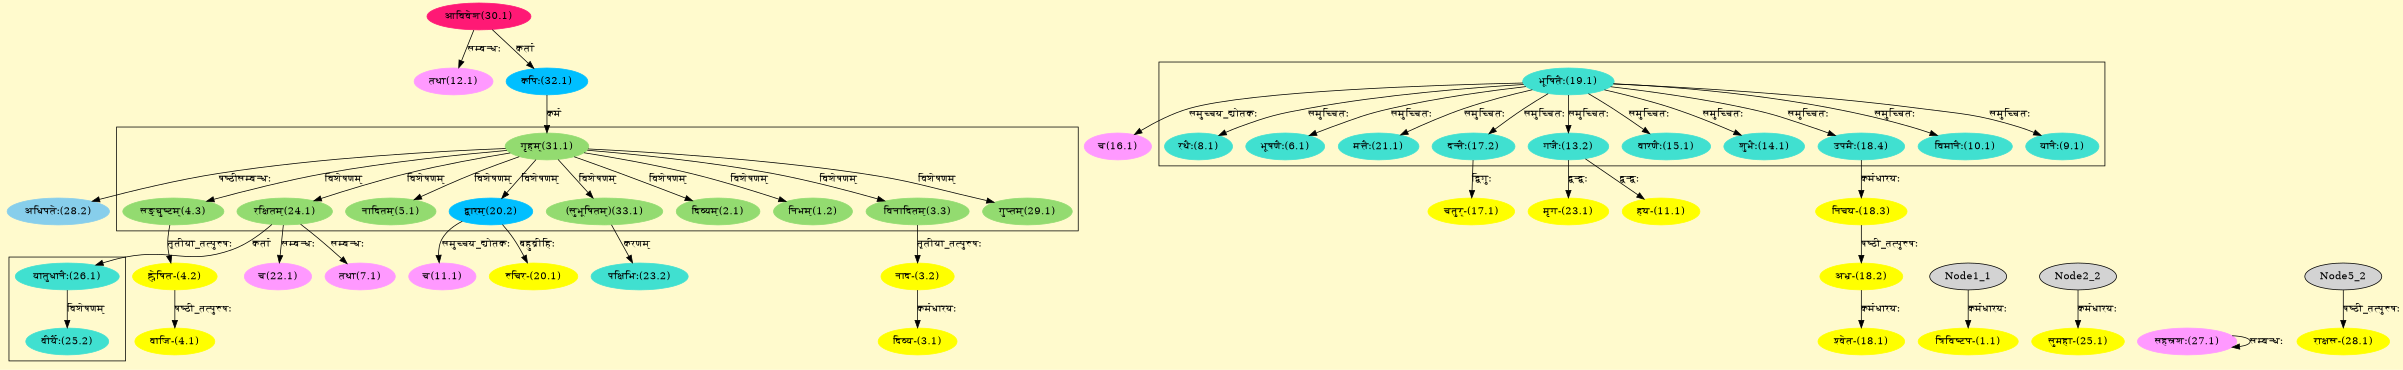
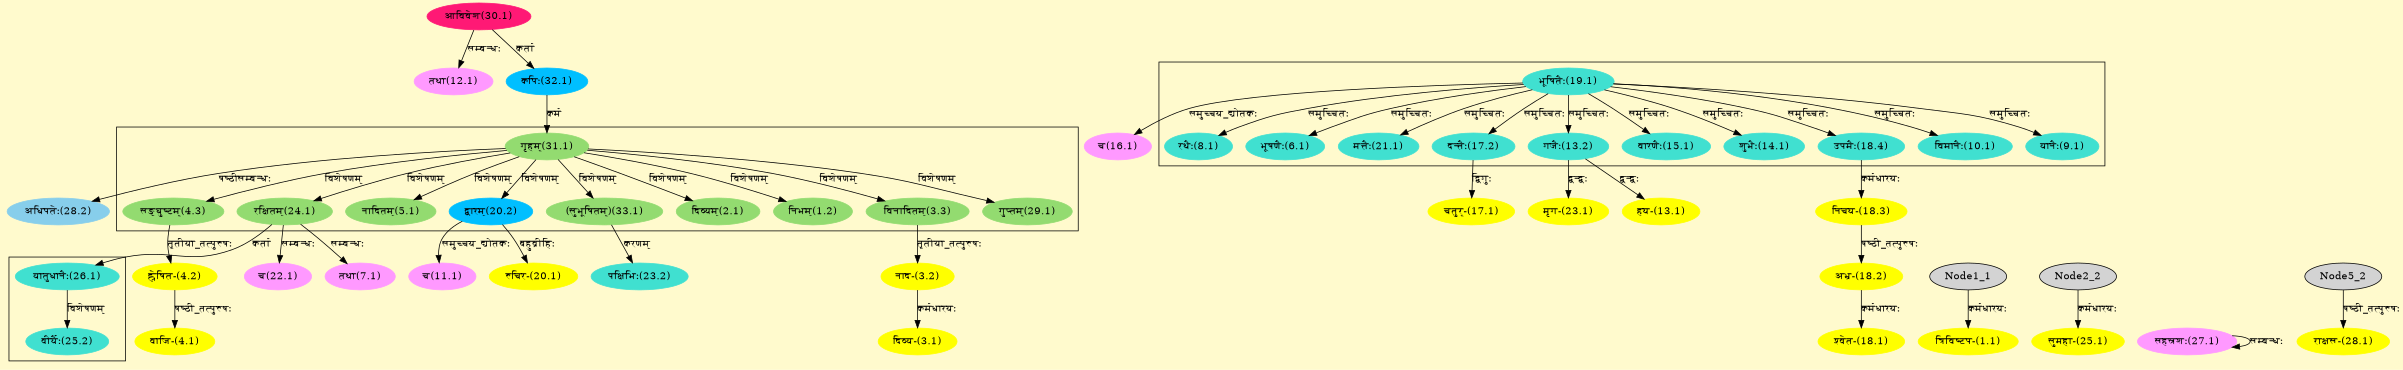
node "हय-(11.1)": label "हय-(11.1)" -> "हय-(13.1)"
